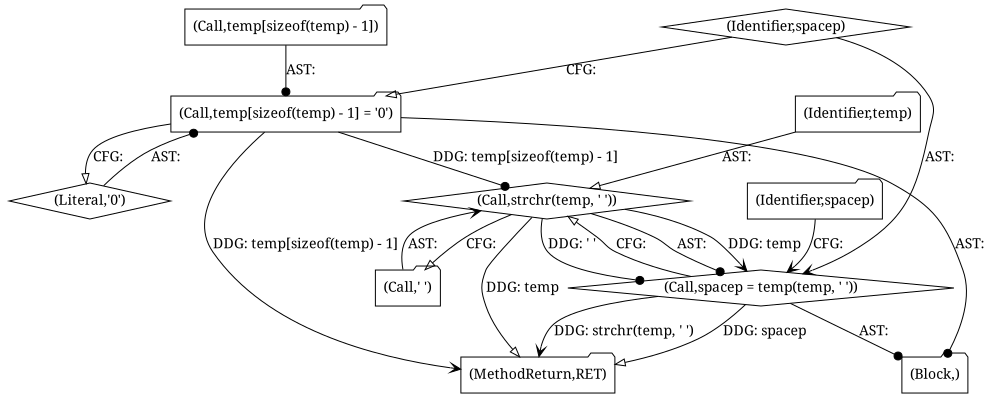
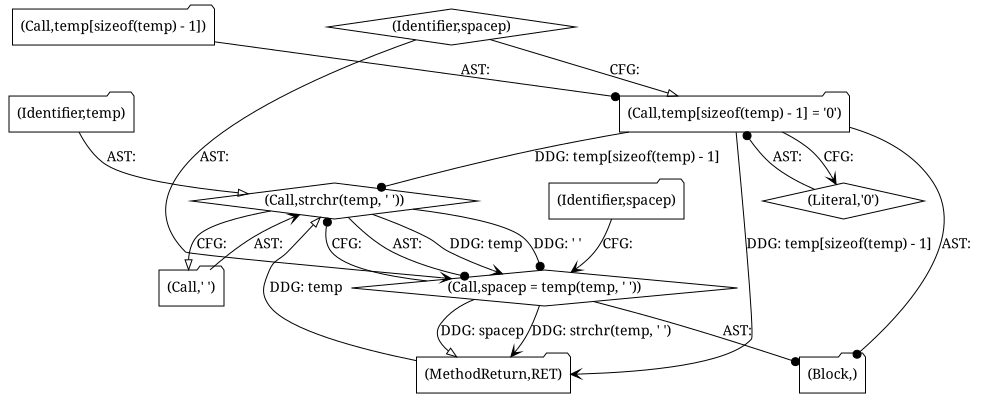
edge "(Call,temp[sizeof(temp) - 1] = '0')" -> "(Literal,'0')": arrowhead onormal -> vee
edge "(Call,spacep = temp(temp, ' '))" -> "(Call,strchr(temp, ' '))": arrowhead onormal -> dot
edge "(Call,strchr(temp, ' '))" -> "(MethodReturn,RET)": reversed
